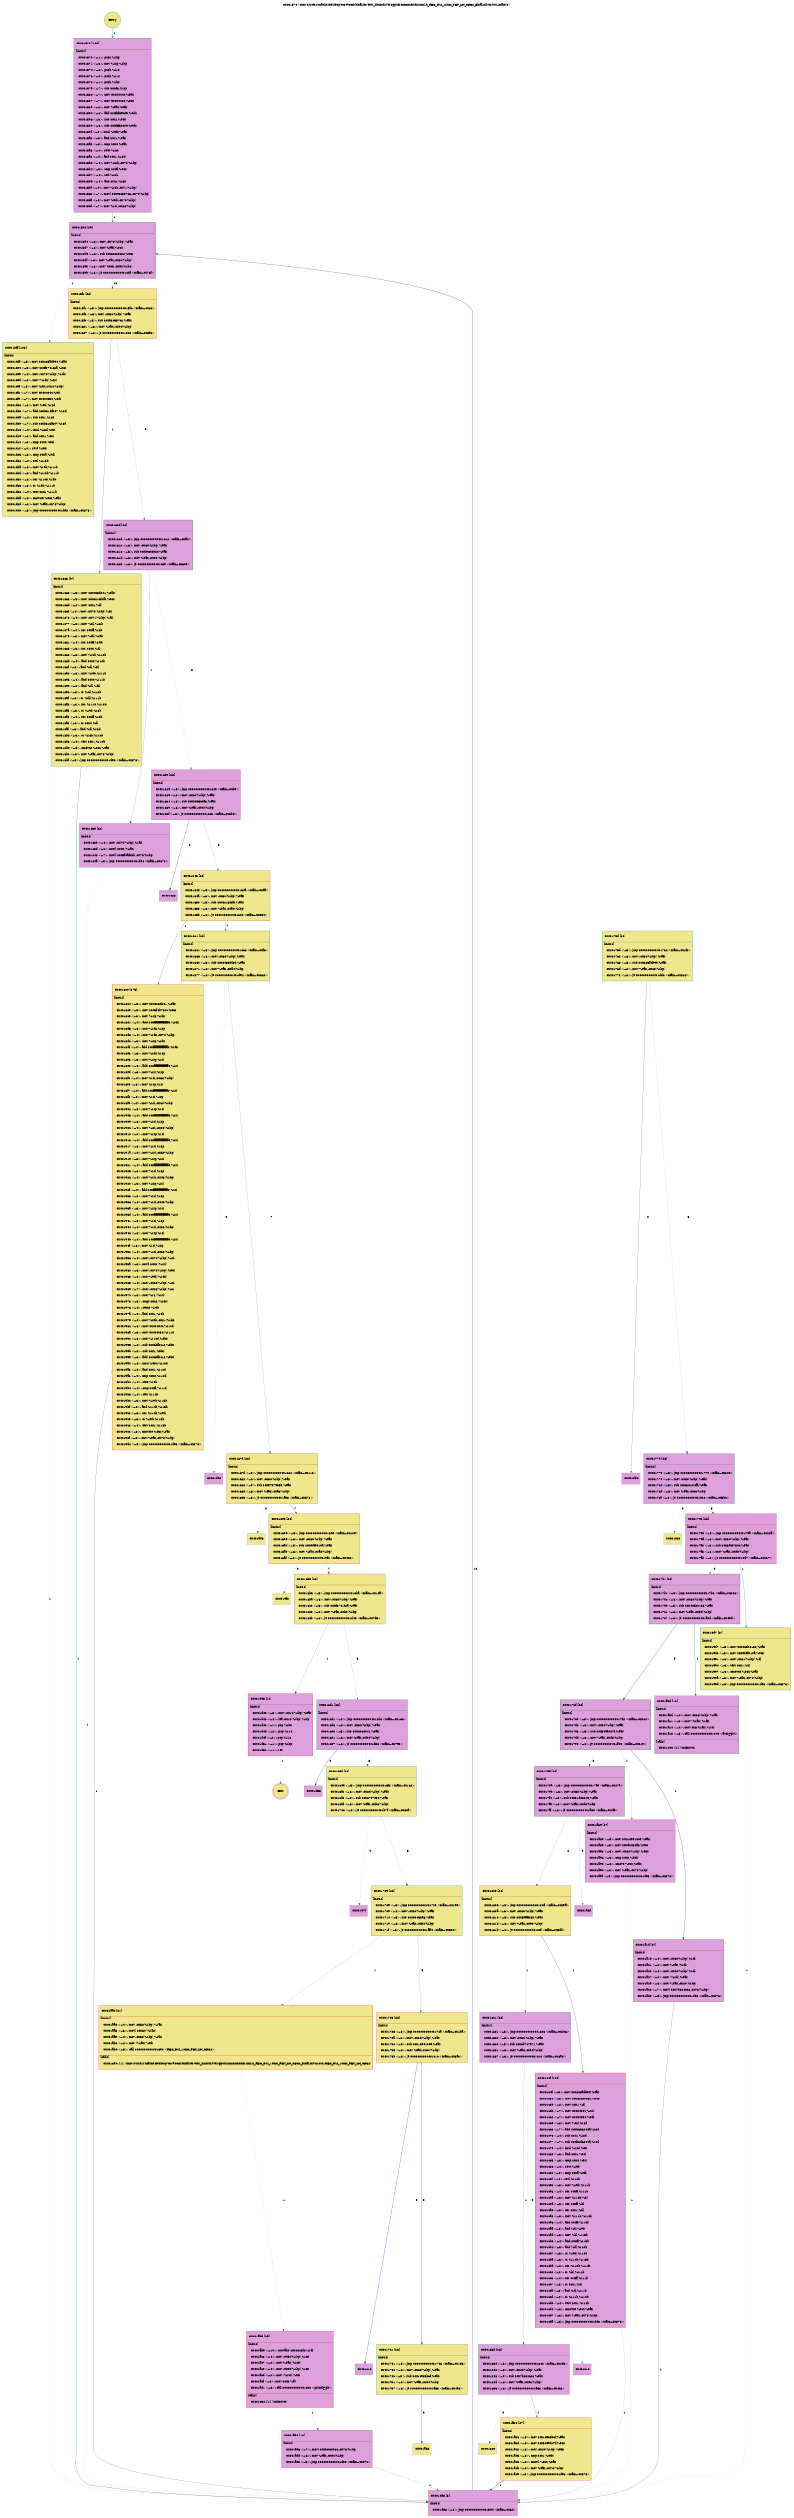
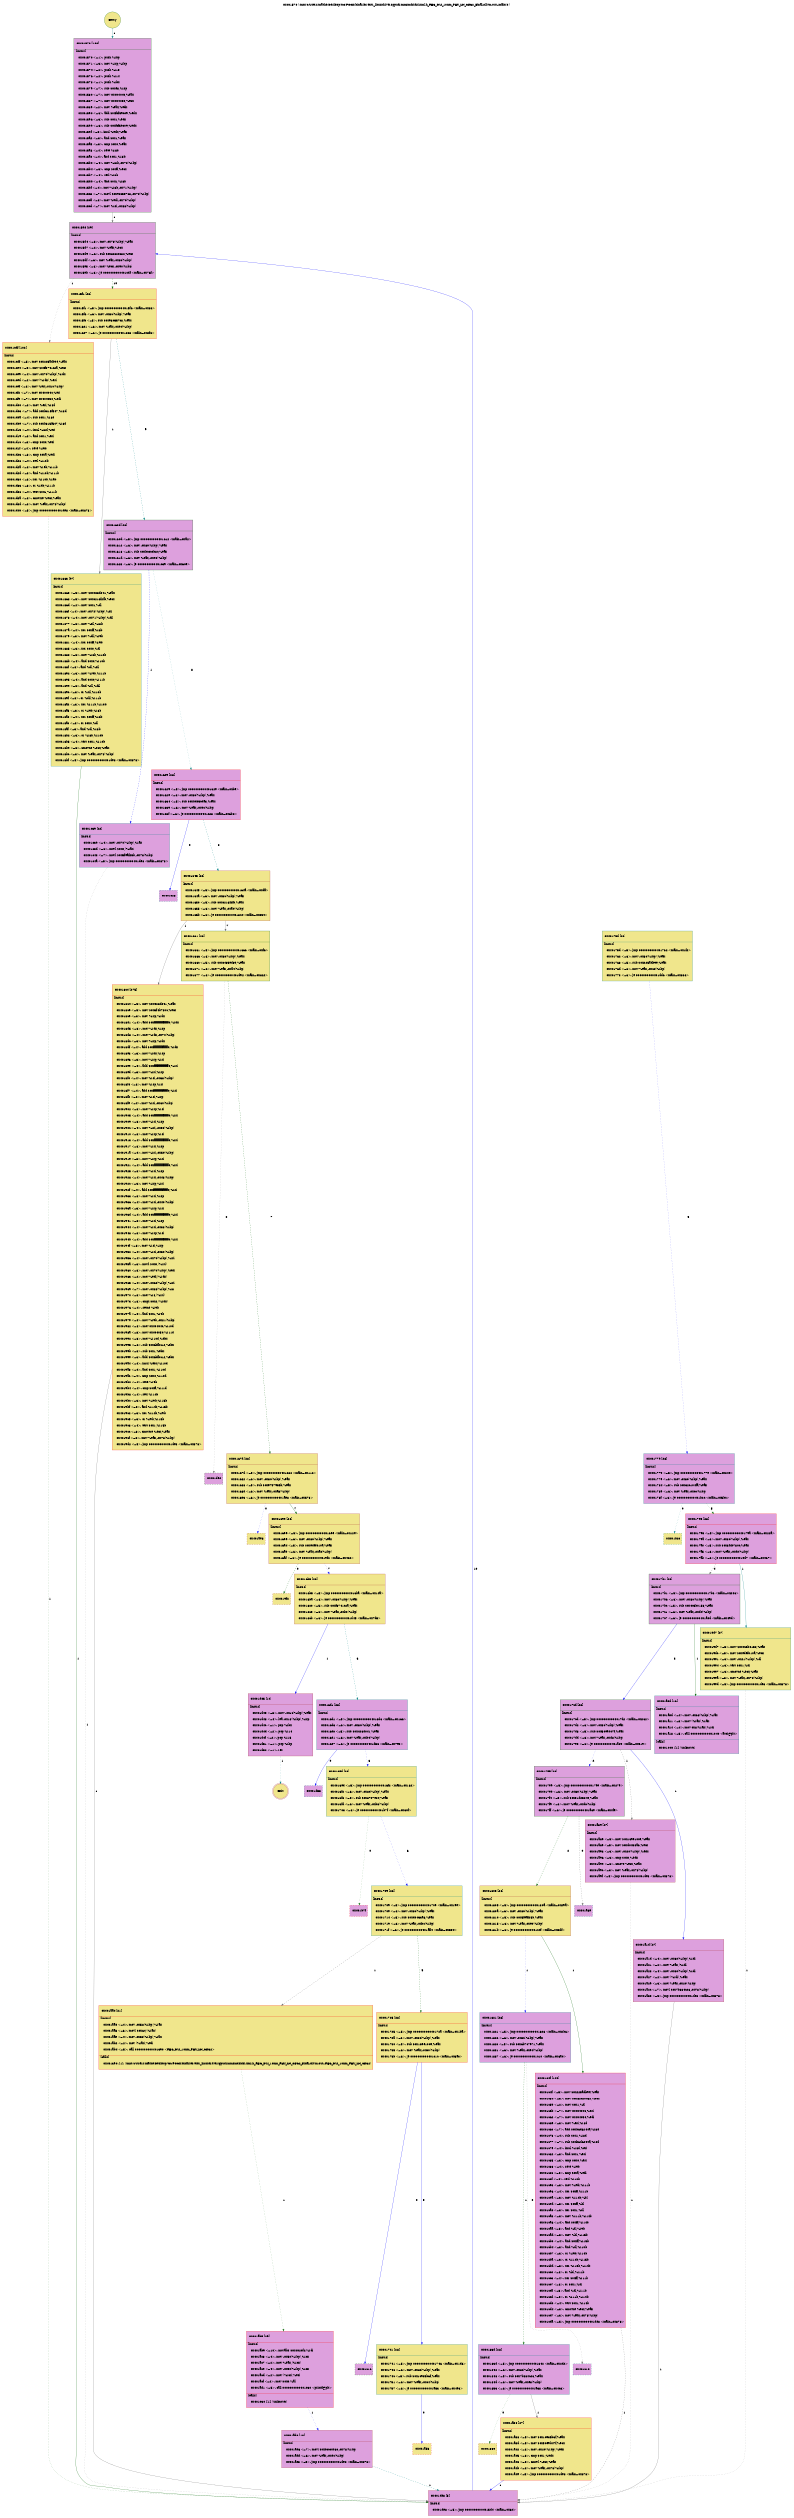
node "0x401cdf [102]": color darkgreen -> red
node "0x401dd6": removed
edge "0x4016b5 [28]" -> "0x401d45 [14]": style dashed -> solid
